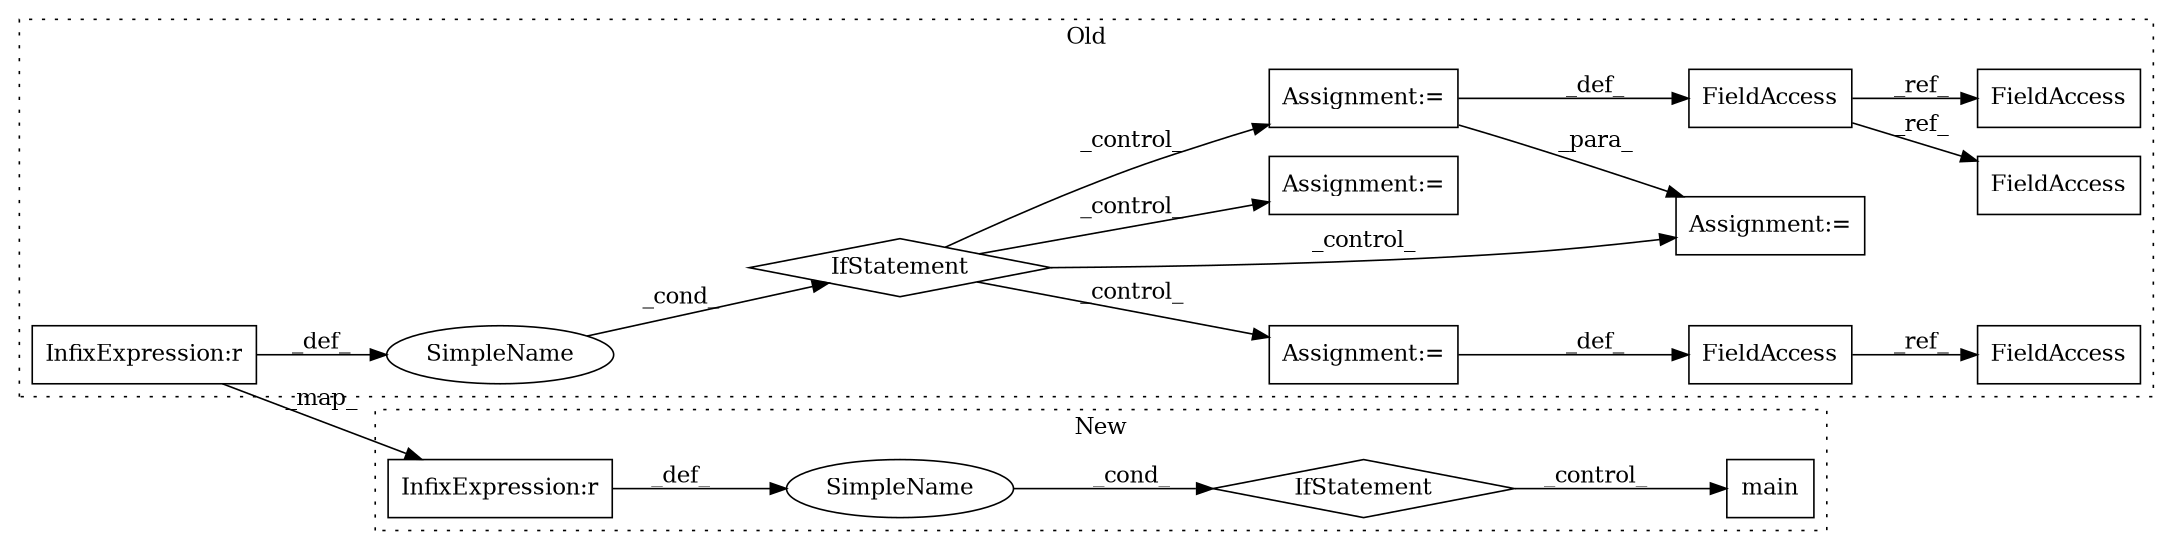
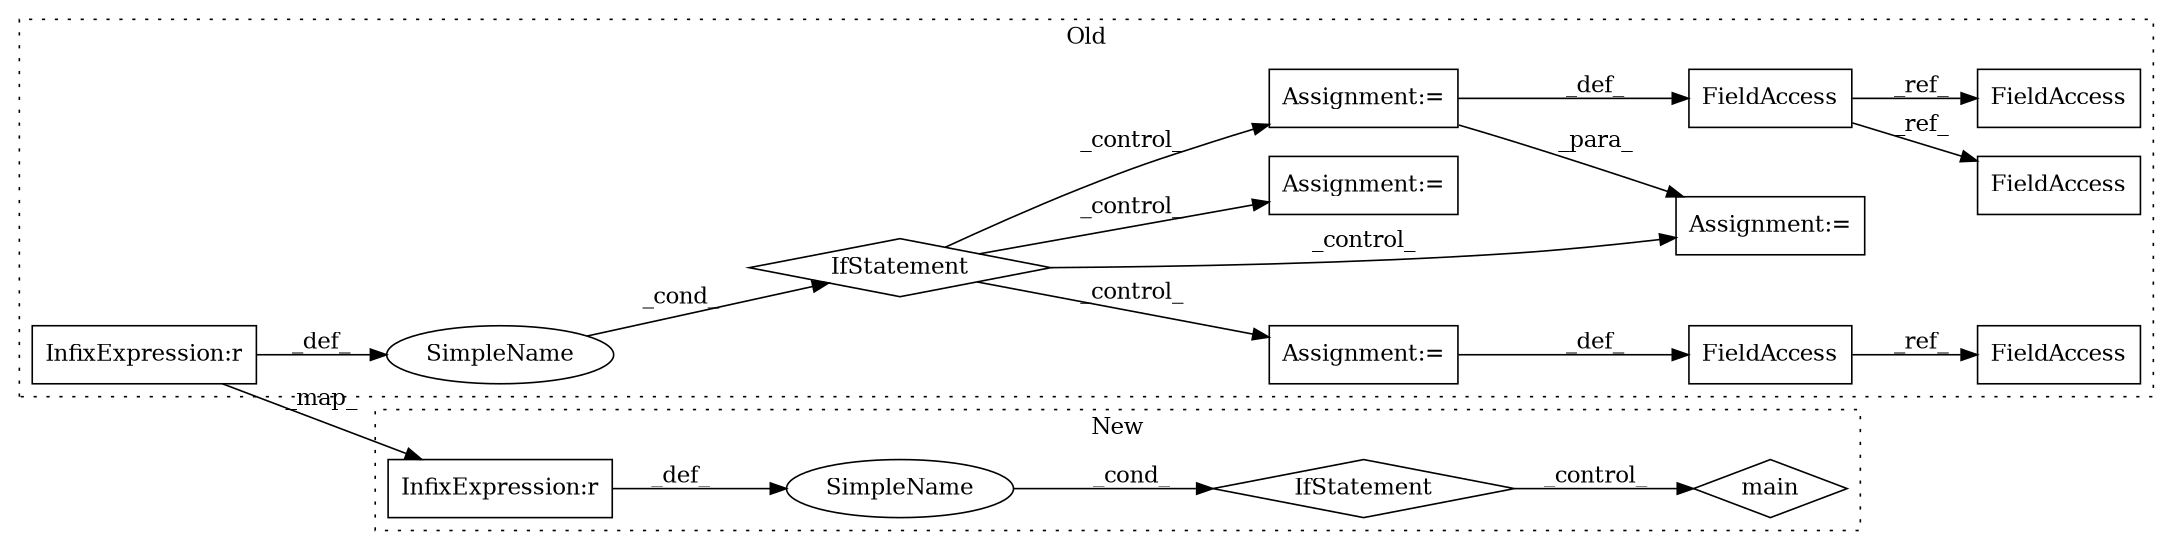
node "main": shape box -> diamond
